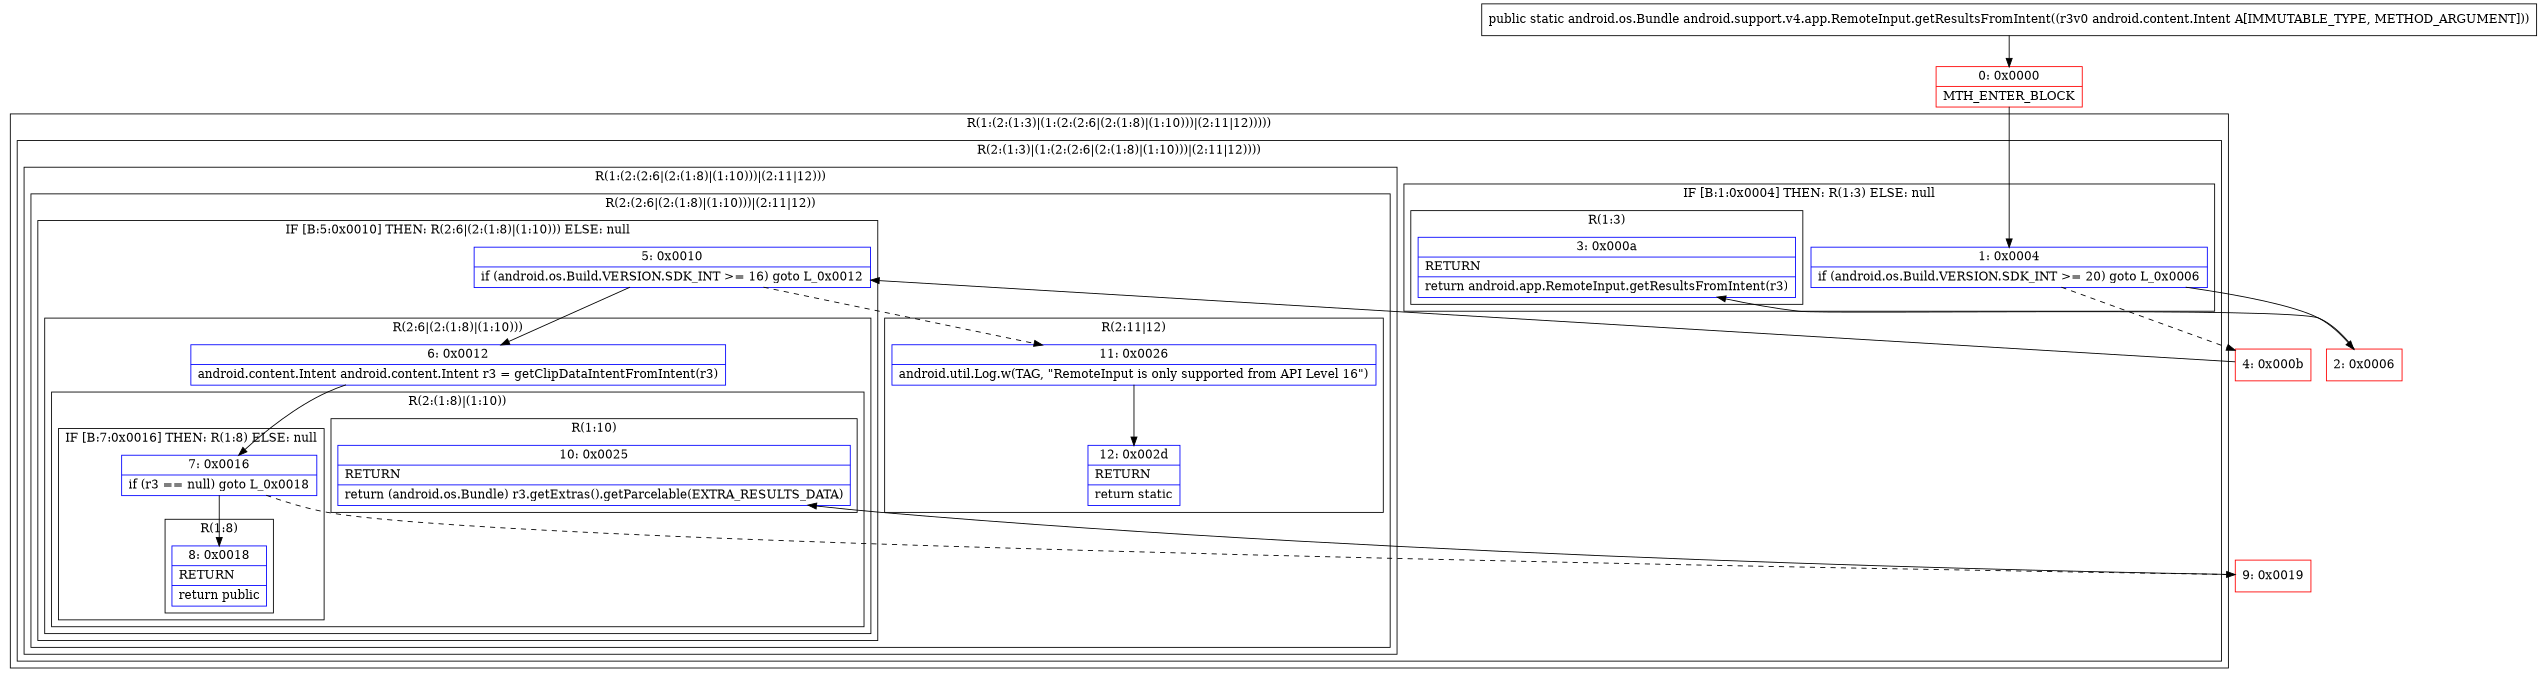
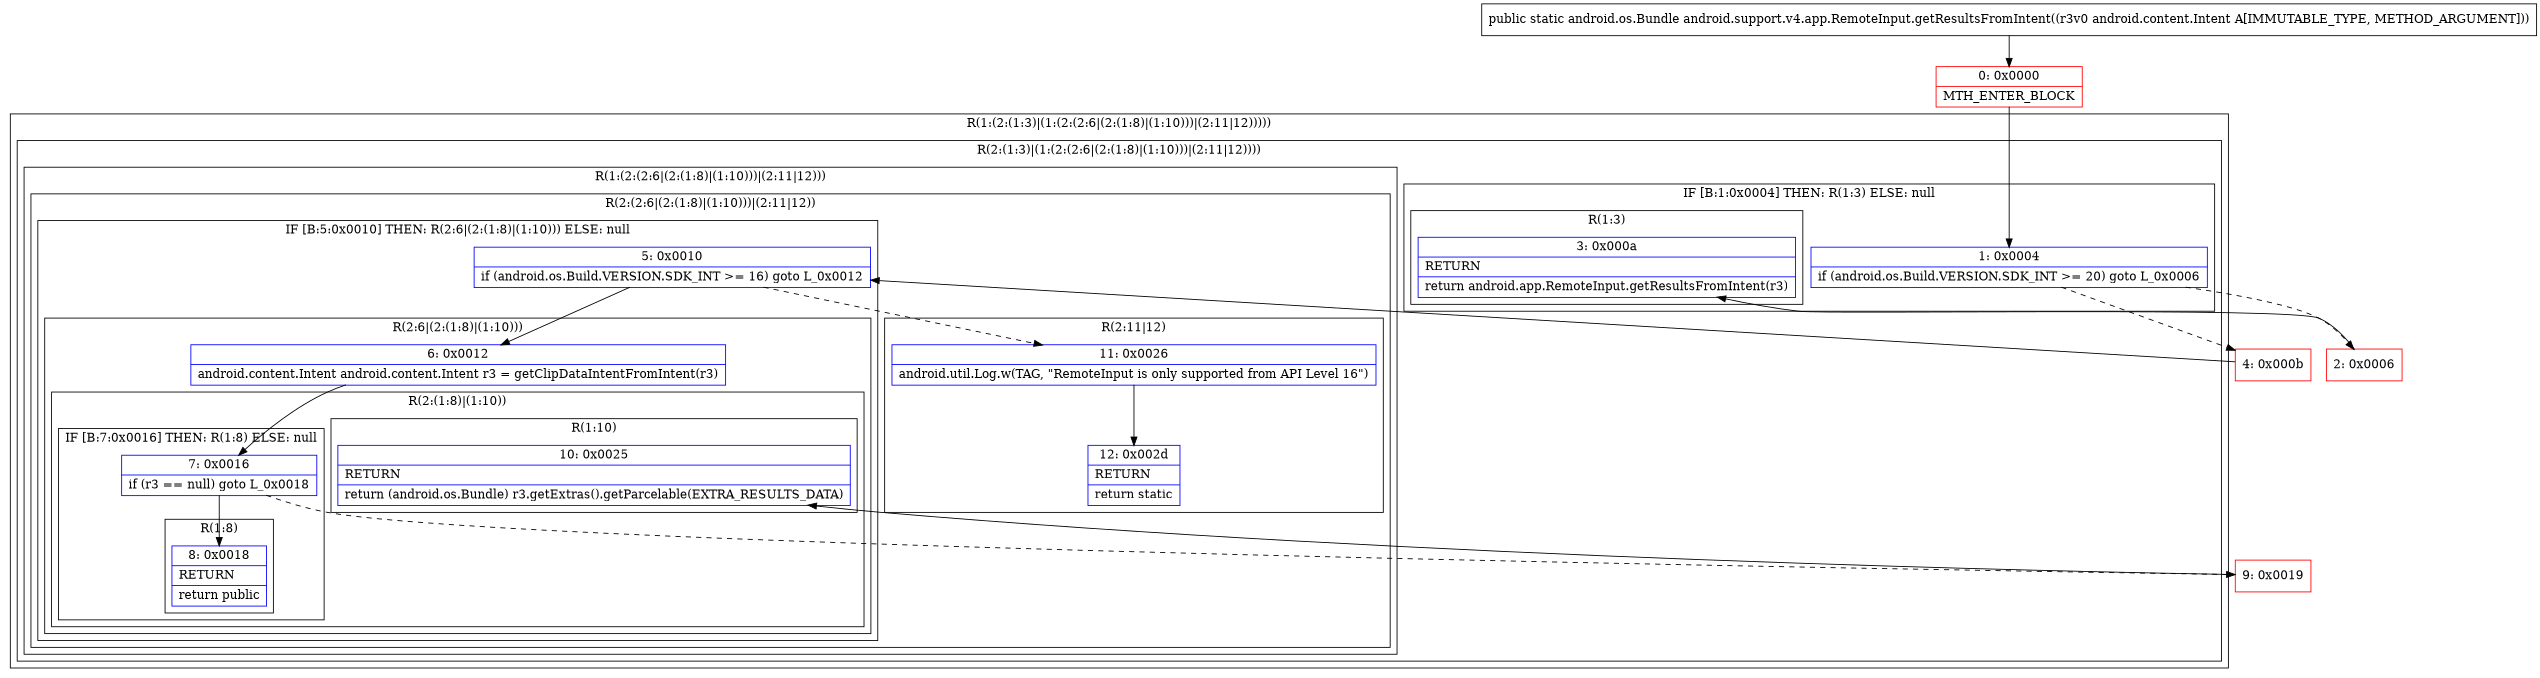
edge "1: 0x0004" -> "2: 0x0006": style solid -> dashed
